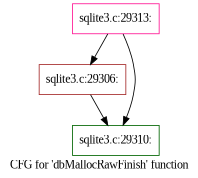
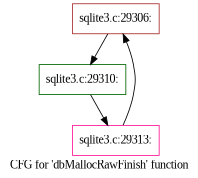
edge "sqlite3.c:29313:" -> "sqlite3.c:29310:": reversed
